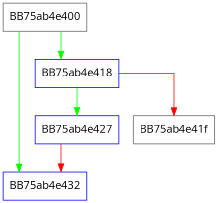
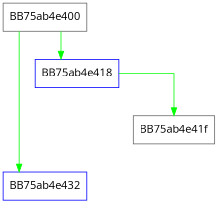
edge "BB75ab4e418" -> "BB75ab4e41f": color red -> green
node "BB75ab4e427": removed
